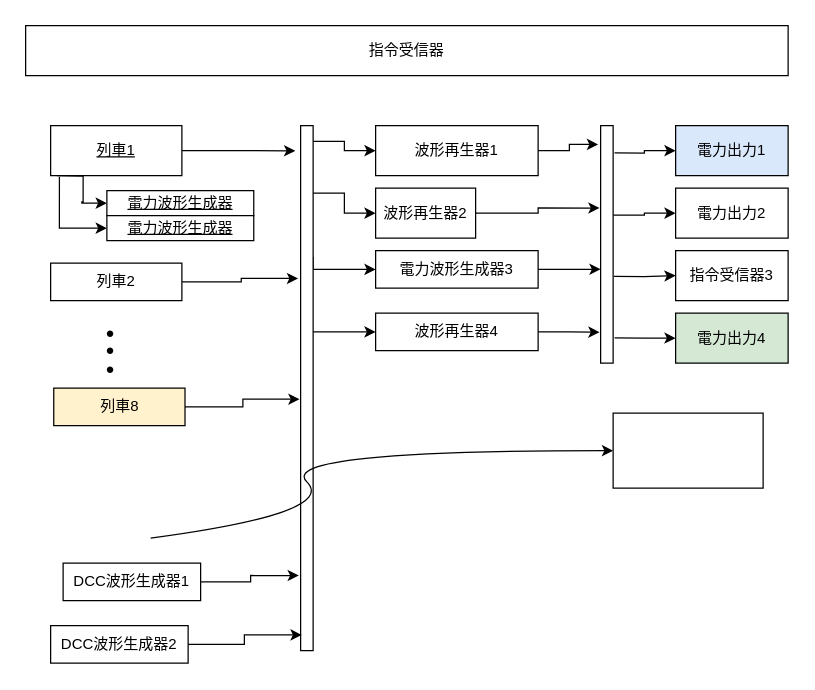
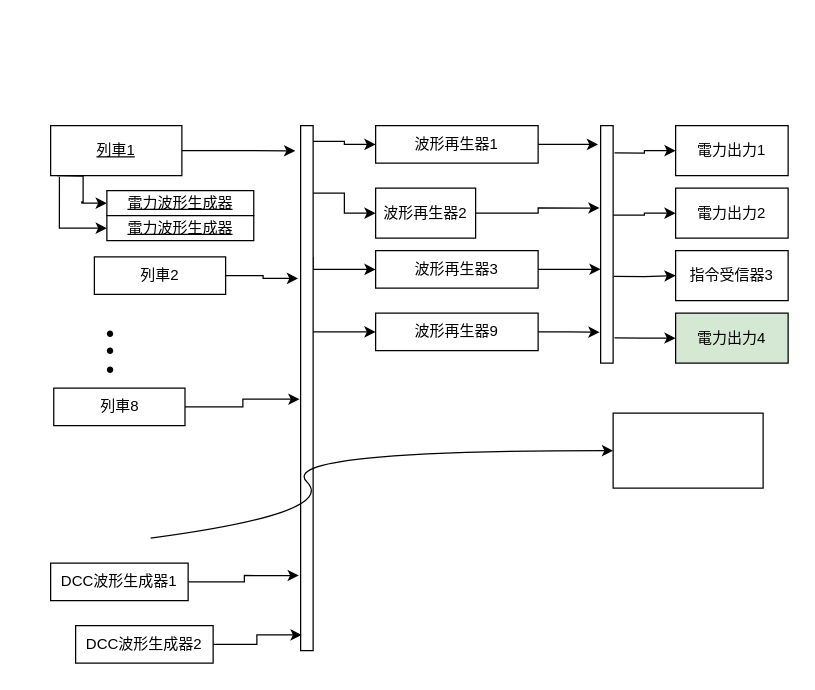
node "指令受信器": removed
node "波形再生器1": size 163x50 -> 163x38
node "電力出力1": fillcolor #dae8fc -> #ffffff
node "電力波形生成器3": label "電力波形生成器3" -> "波形再生器3"
node "列車2": moved (116, 282) -> (160, 276)
node "波形再生器4": label "波形再生器4" -> "波形再生器9"
node "列車8": fillcolor #fff2cc -> #ffffff
node "DCC波形生成器1": moved (132, 582) -> (119, 582)
node "DCC波形生成器2": moved (119, 644) -> (144, 644)
